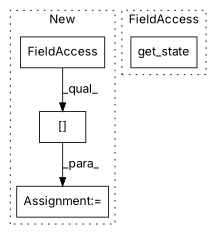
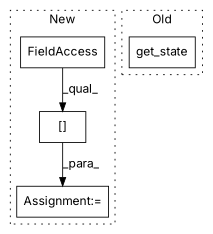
cluster "FieldAccess": label "FieldAccess" -> "Old"
